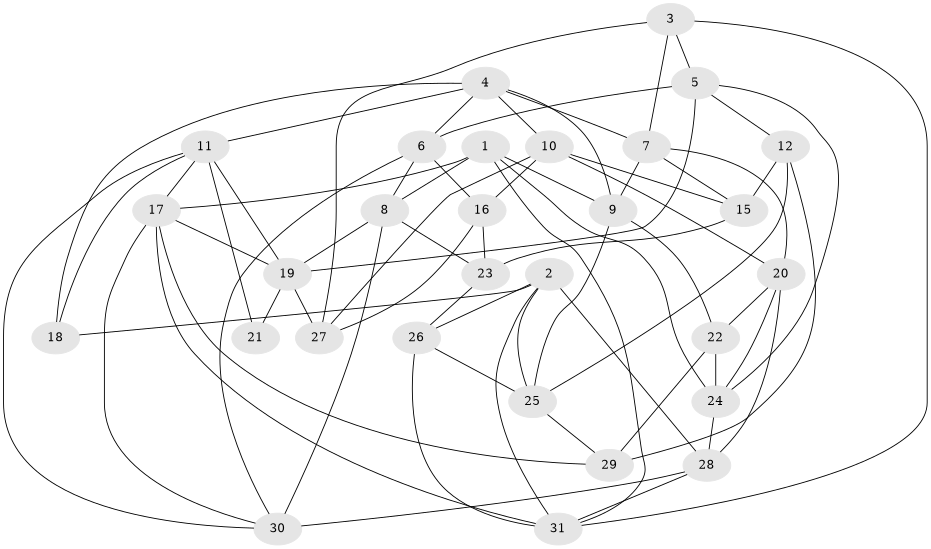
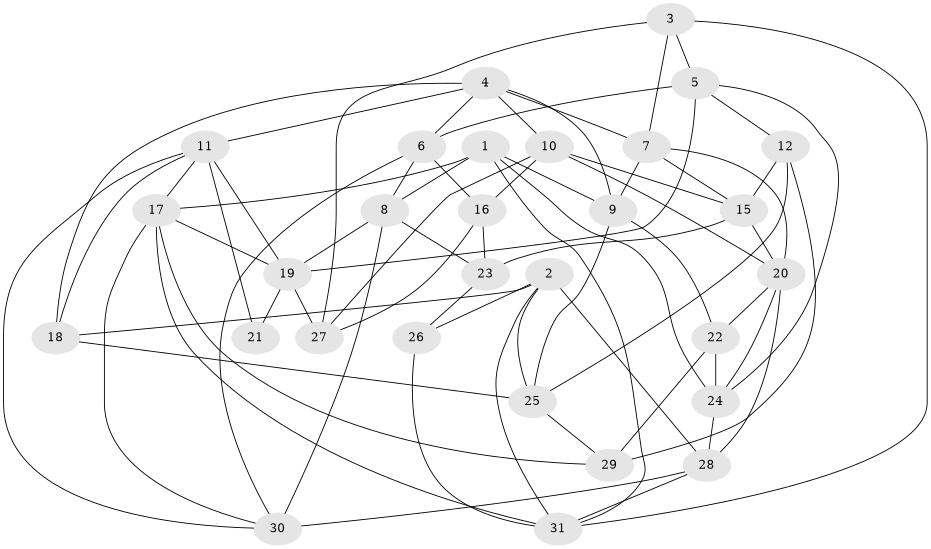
edge "15" -- "20": added
edge "26" -- "25": now "18" -- "25"
